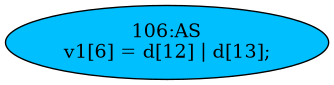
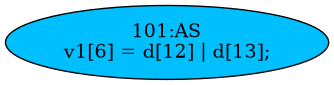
node "106:AS v1[6] = d[12] | d[13];": label "106:AS v1[6] = d[12] | d[13];" -> "101:AS v1[6] = d[12] | d[13];"
